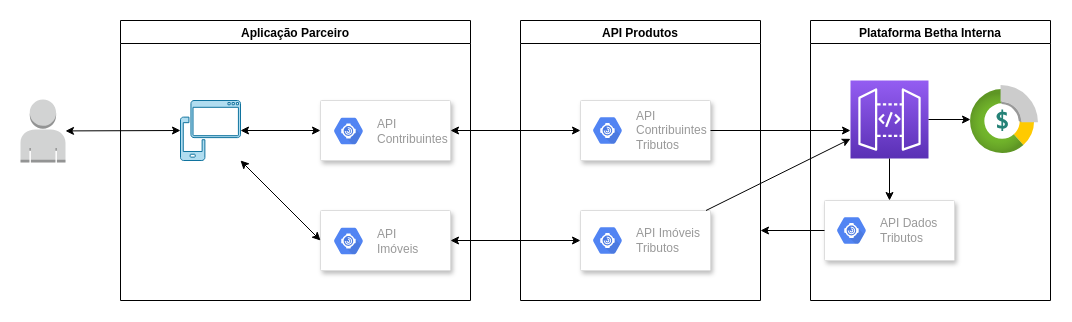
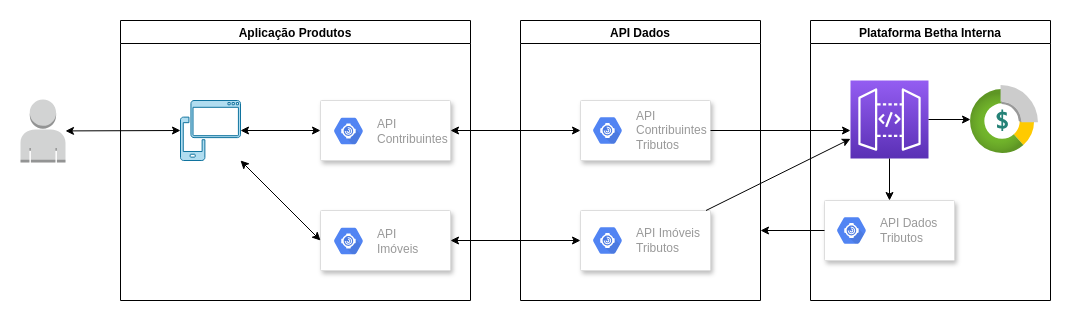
node "Aplicação Parceiro": label "Aplicação Parceiro" -> "Aplicação Produtos"
node "API Produtos": label "API Produtos" -> "API Dados"
